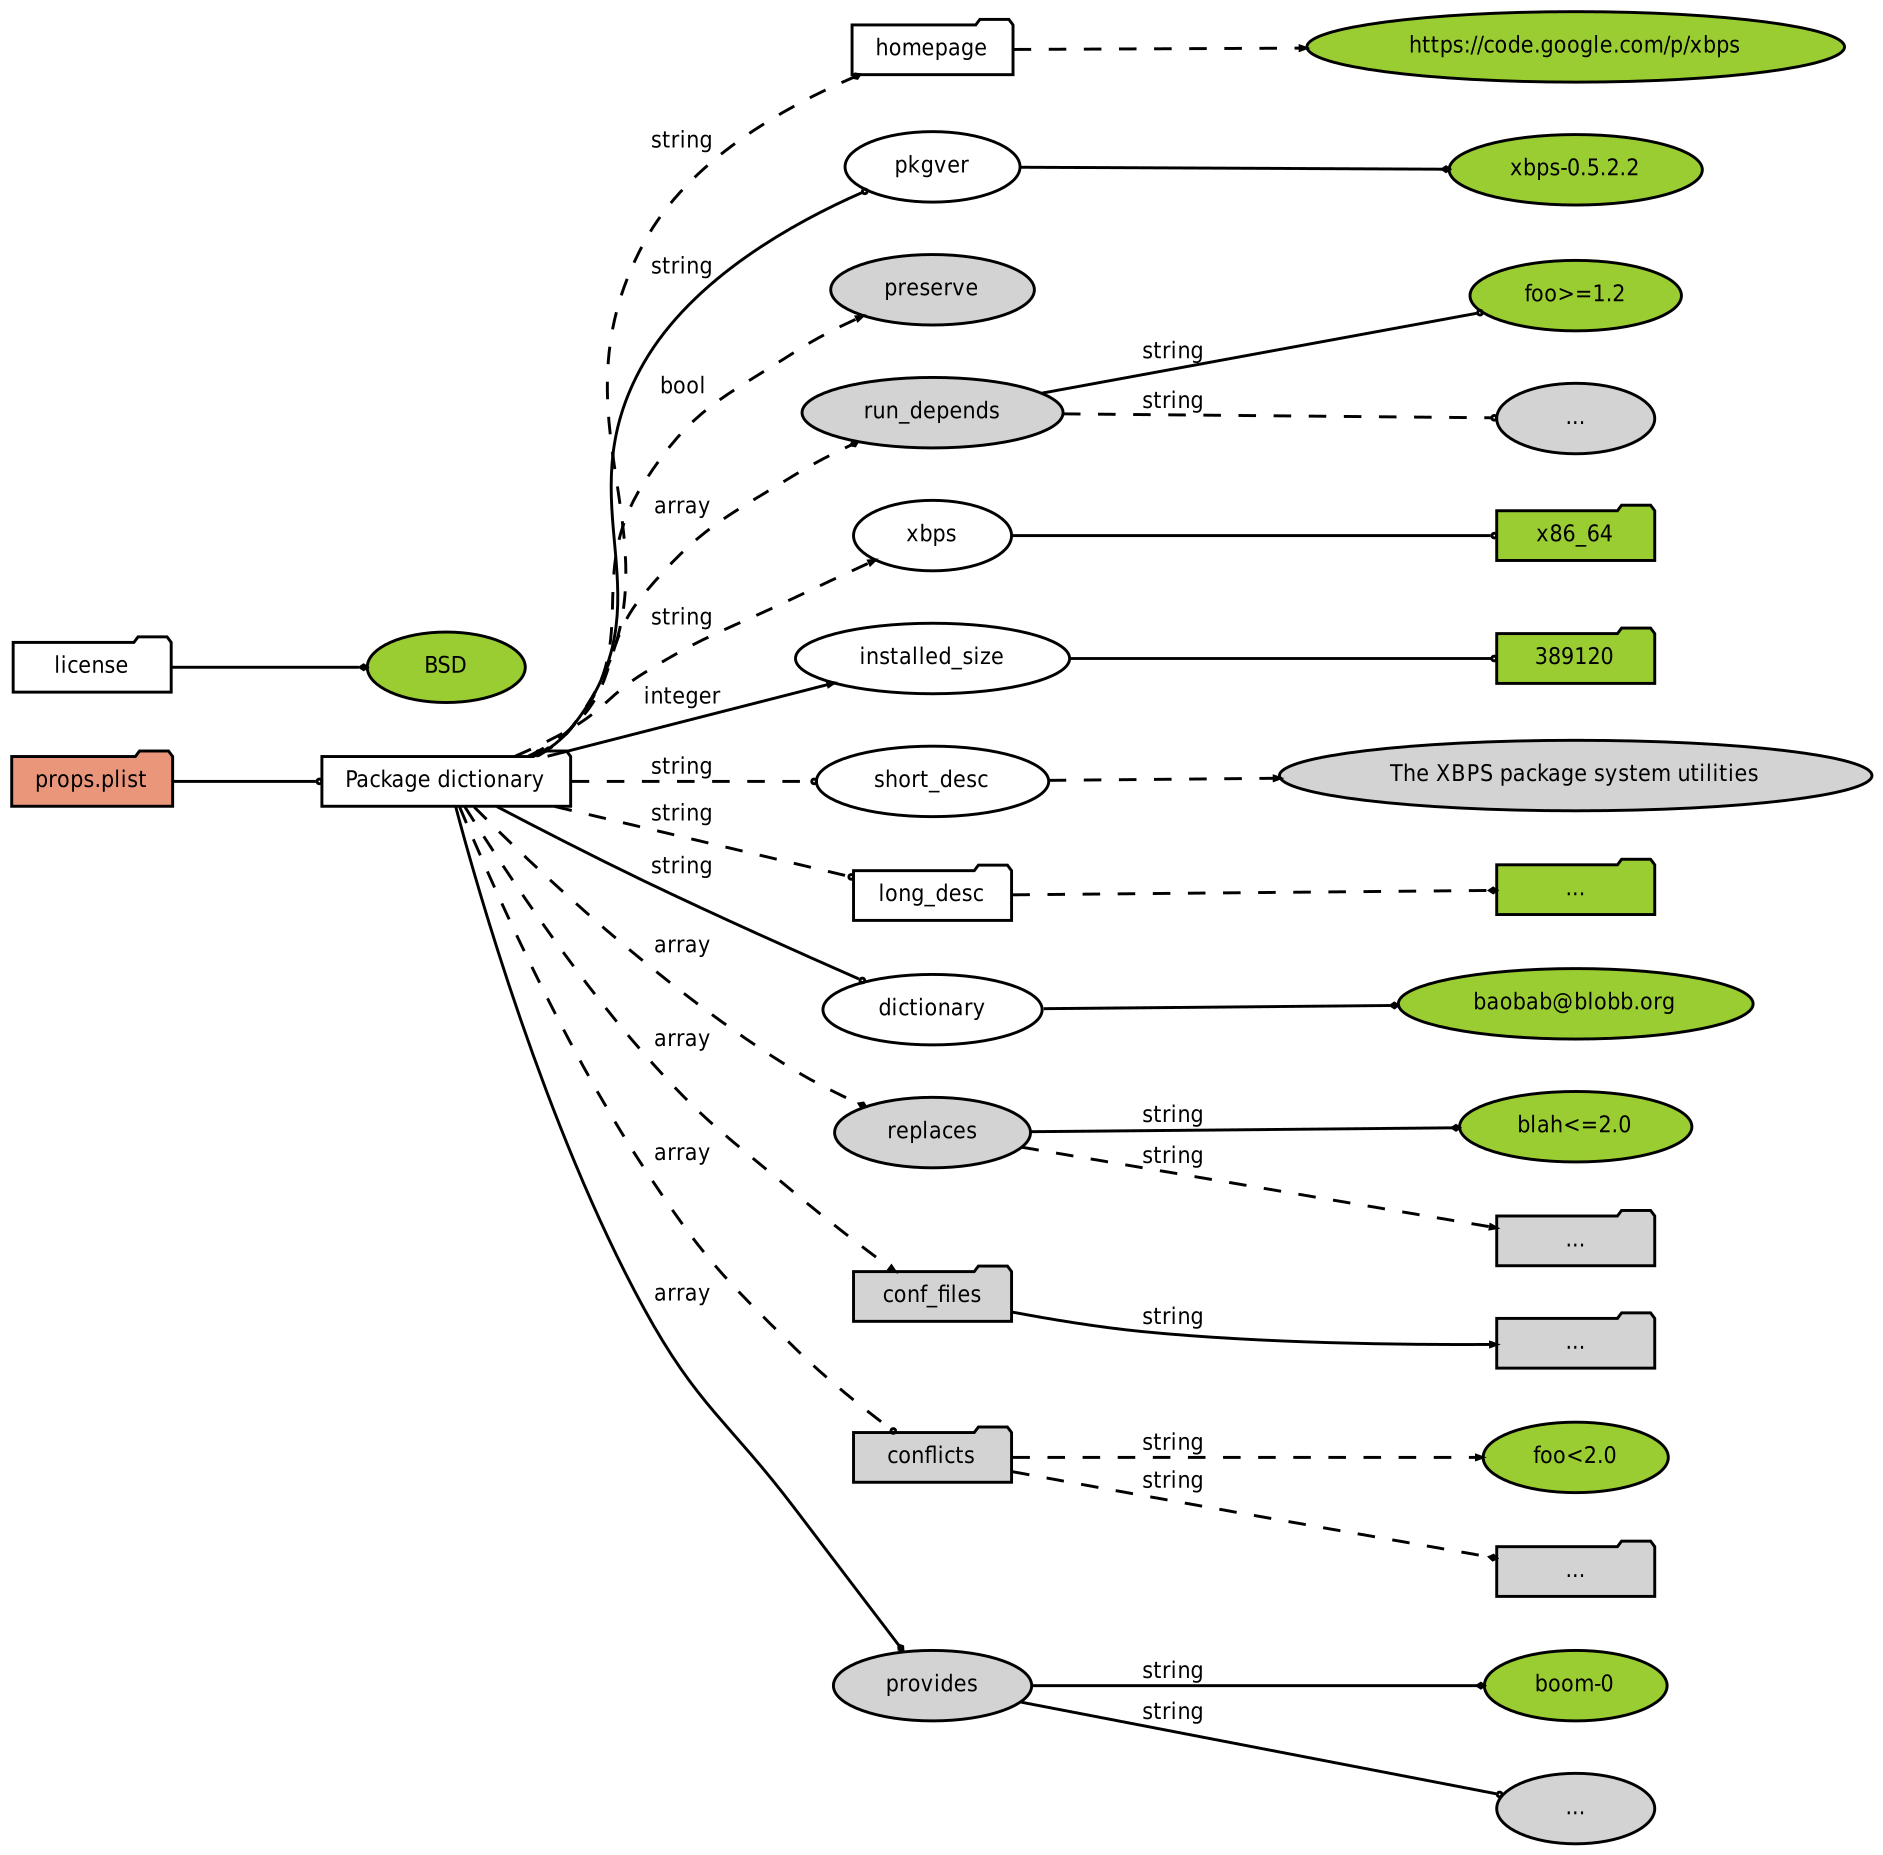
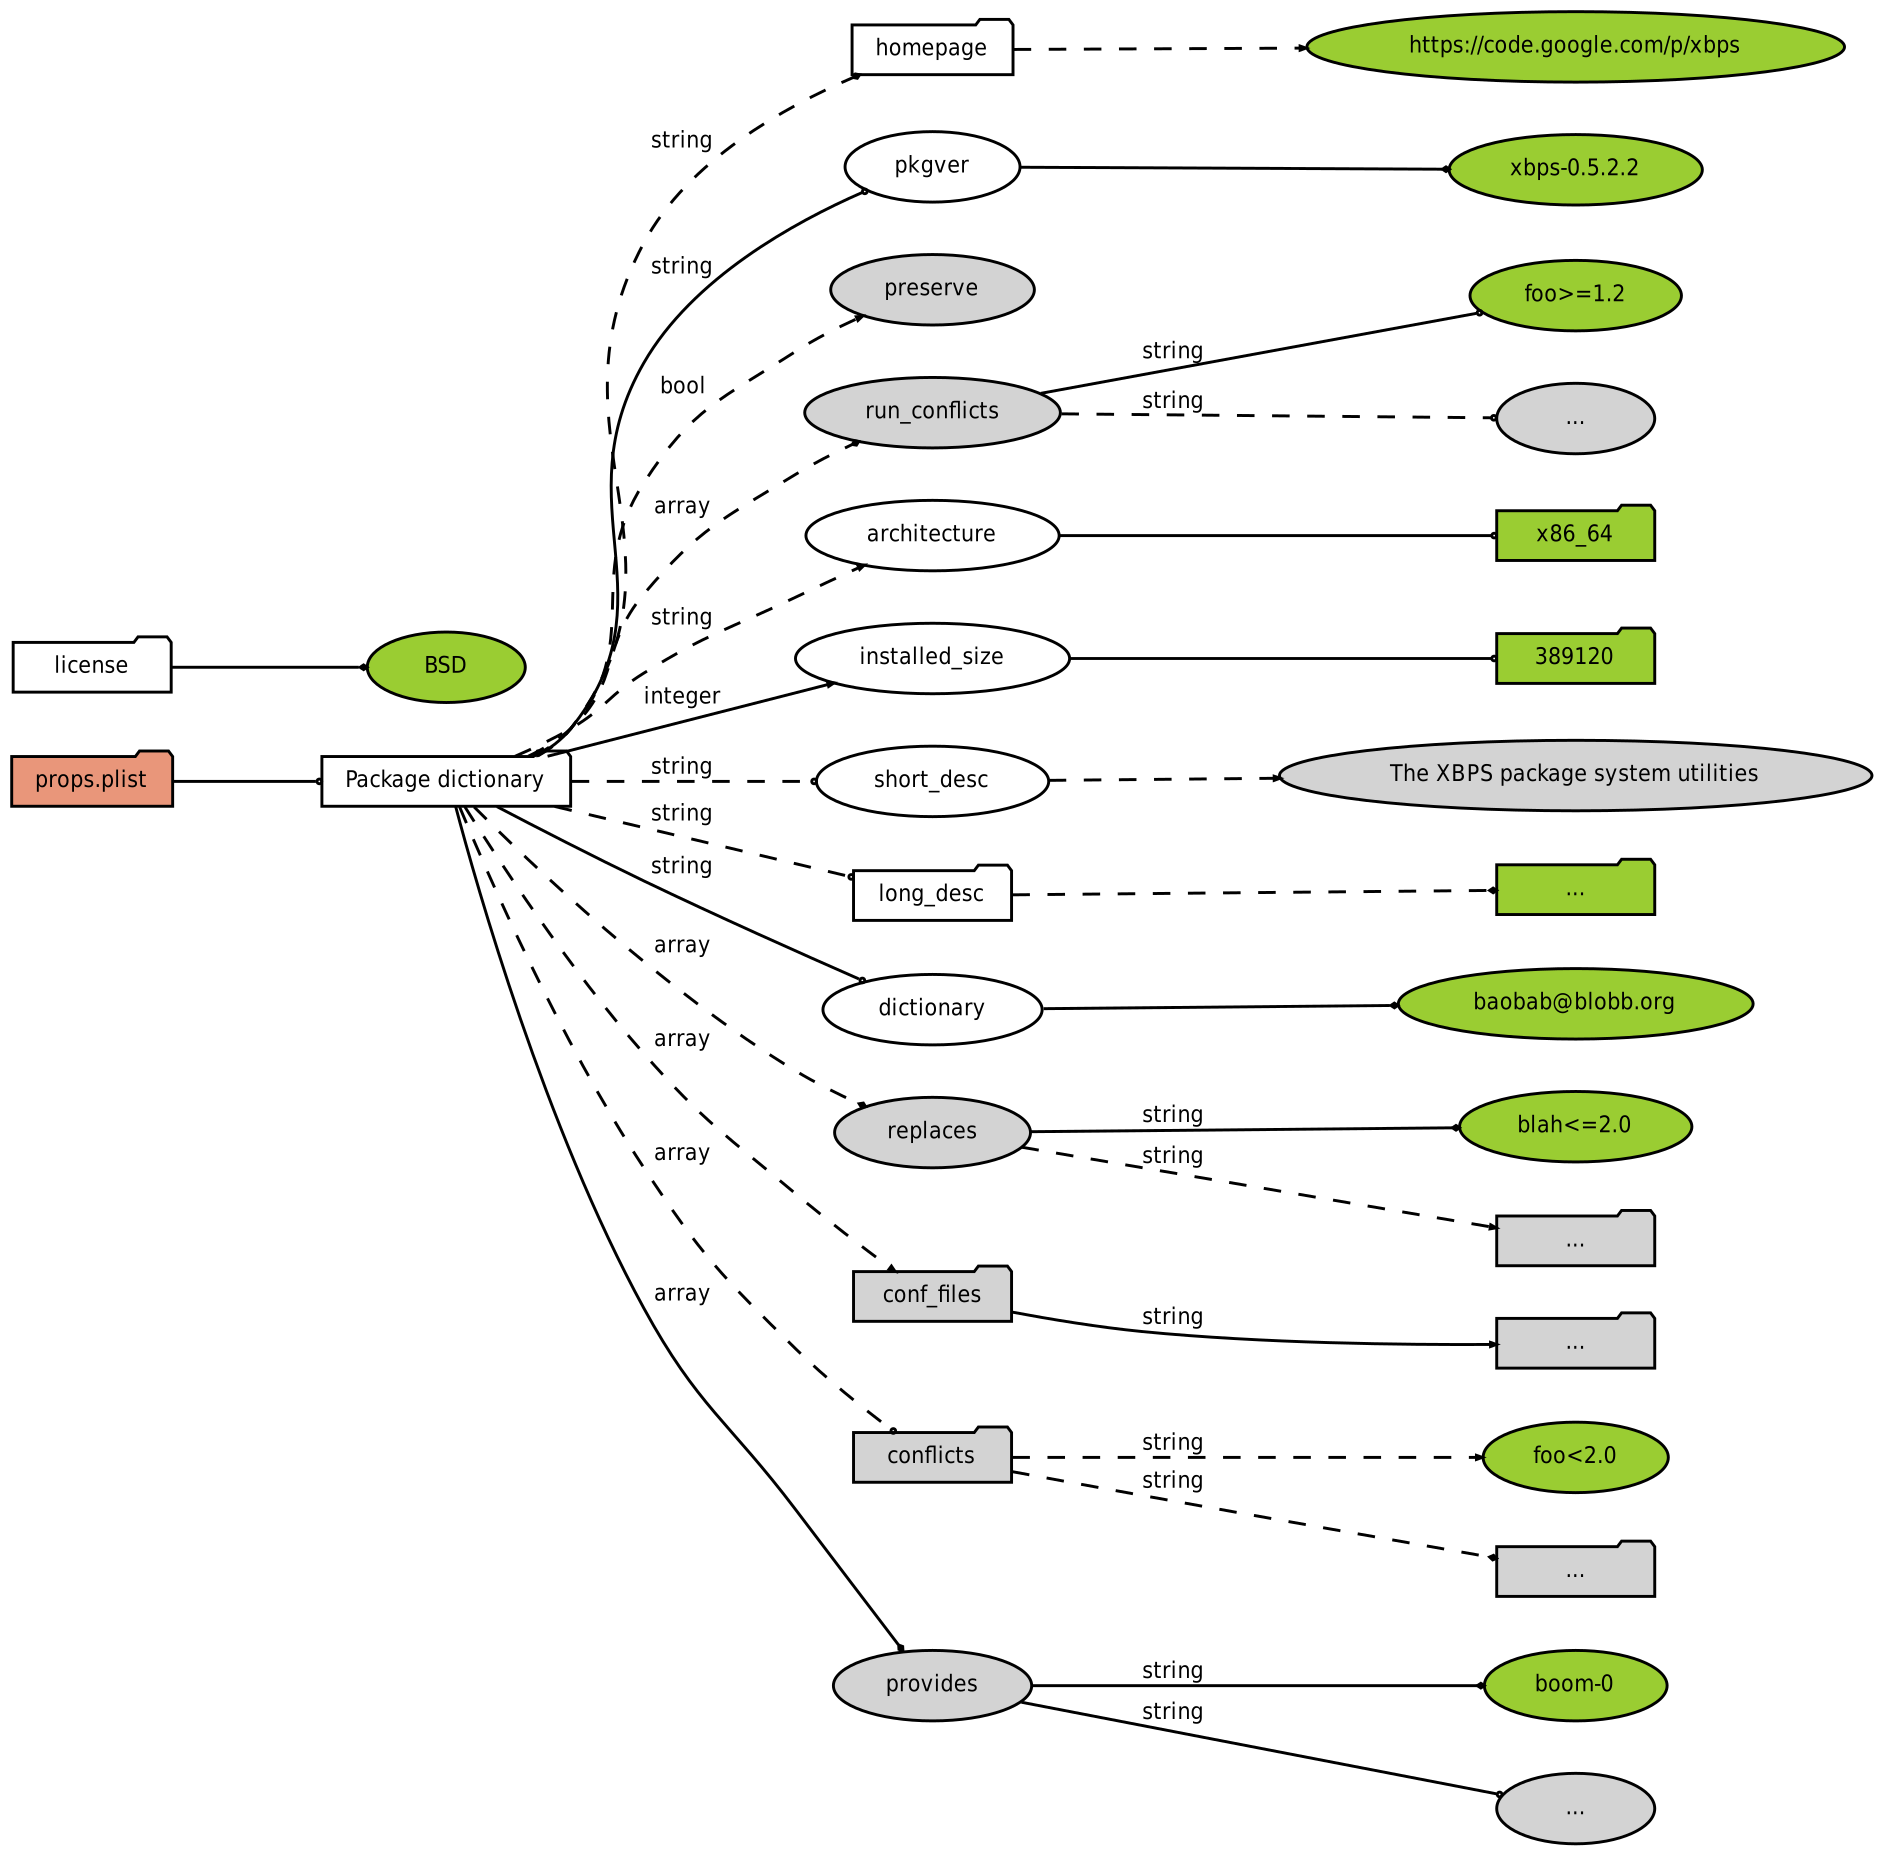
node "run_depends": label "run_depends" -> "run_conflicts"
node "xbps": label "xbps" -> "architecture"
